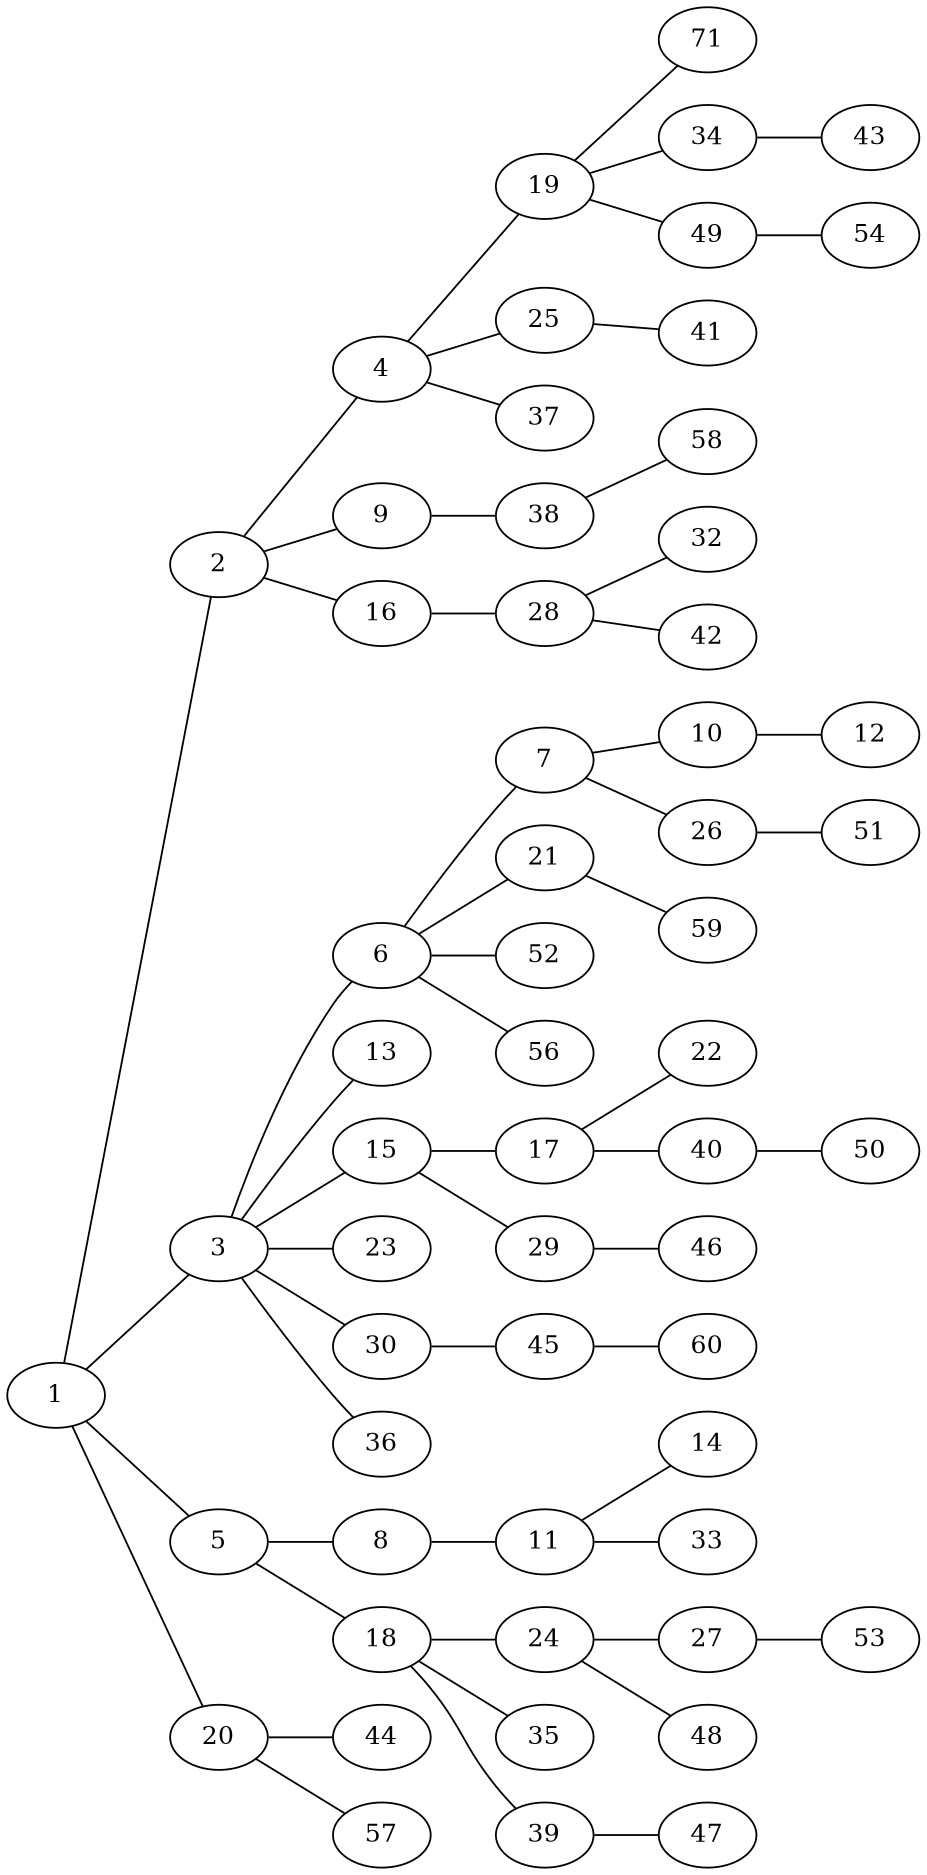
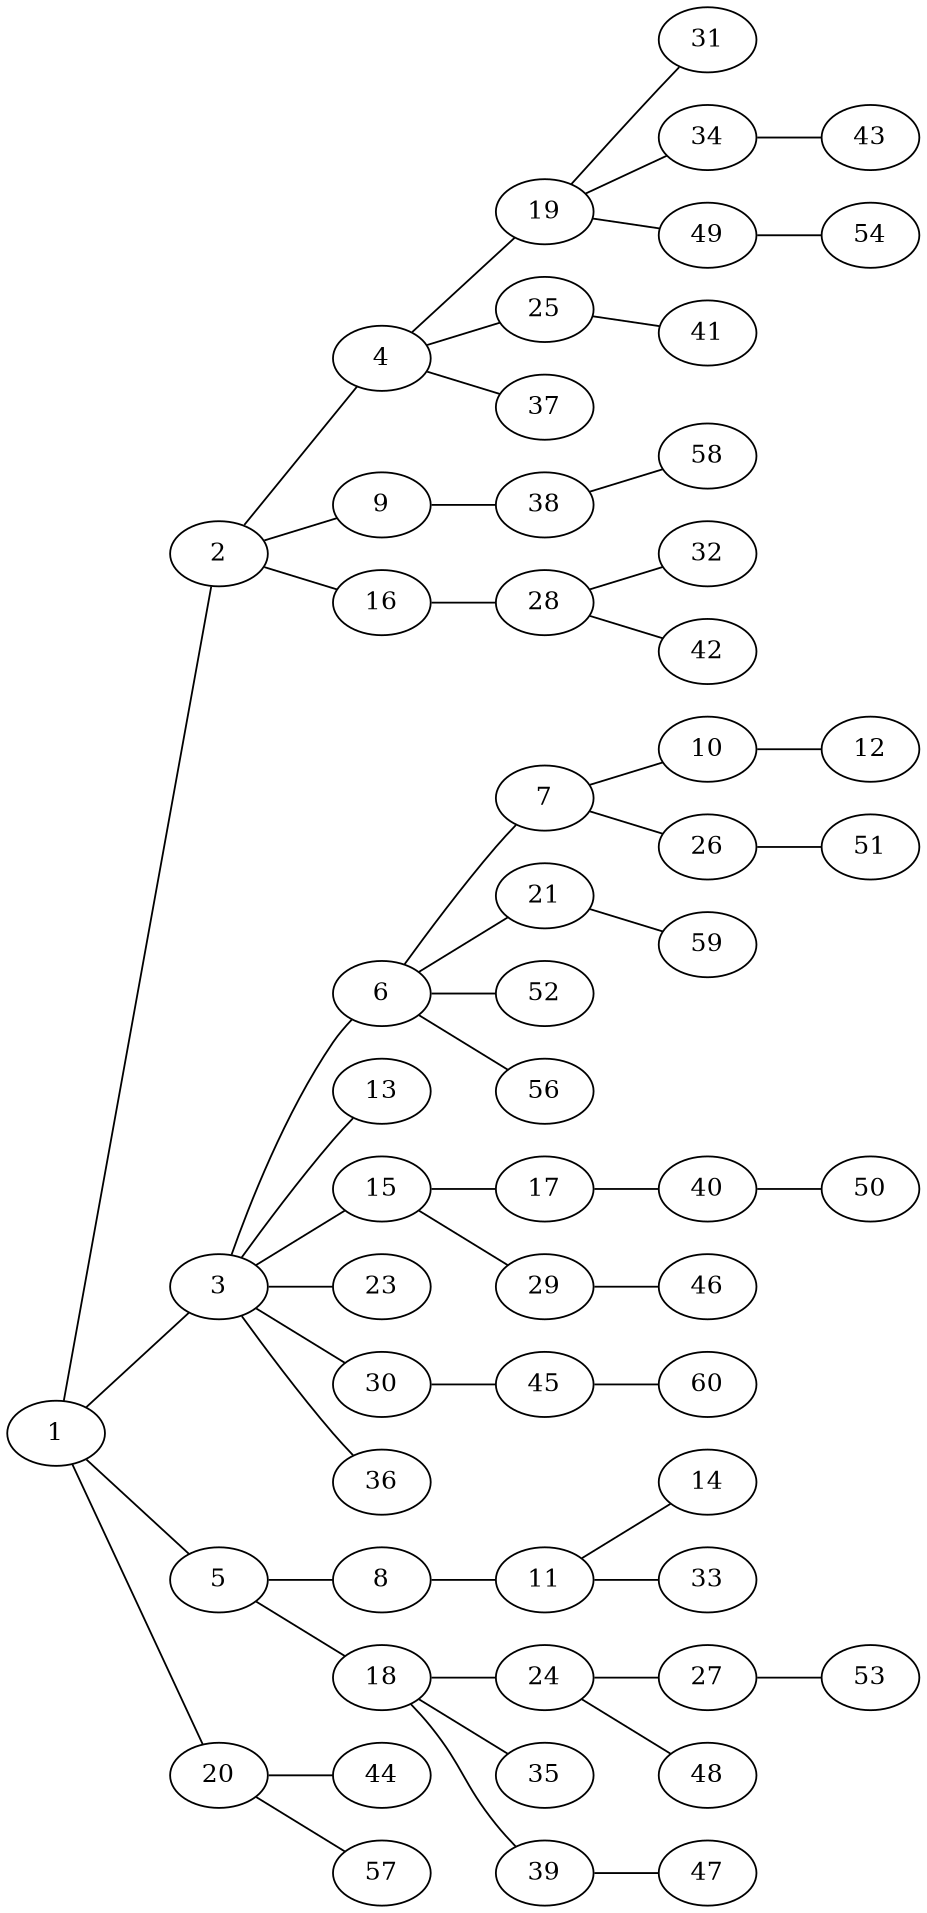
node "71": label "71" -> "31"
node "22": removed
